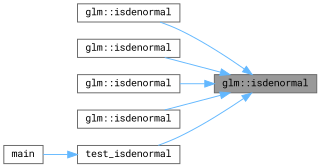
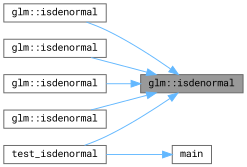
edge "main" -> "test_isdenormal": reversed
